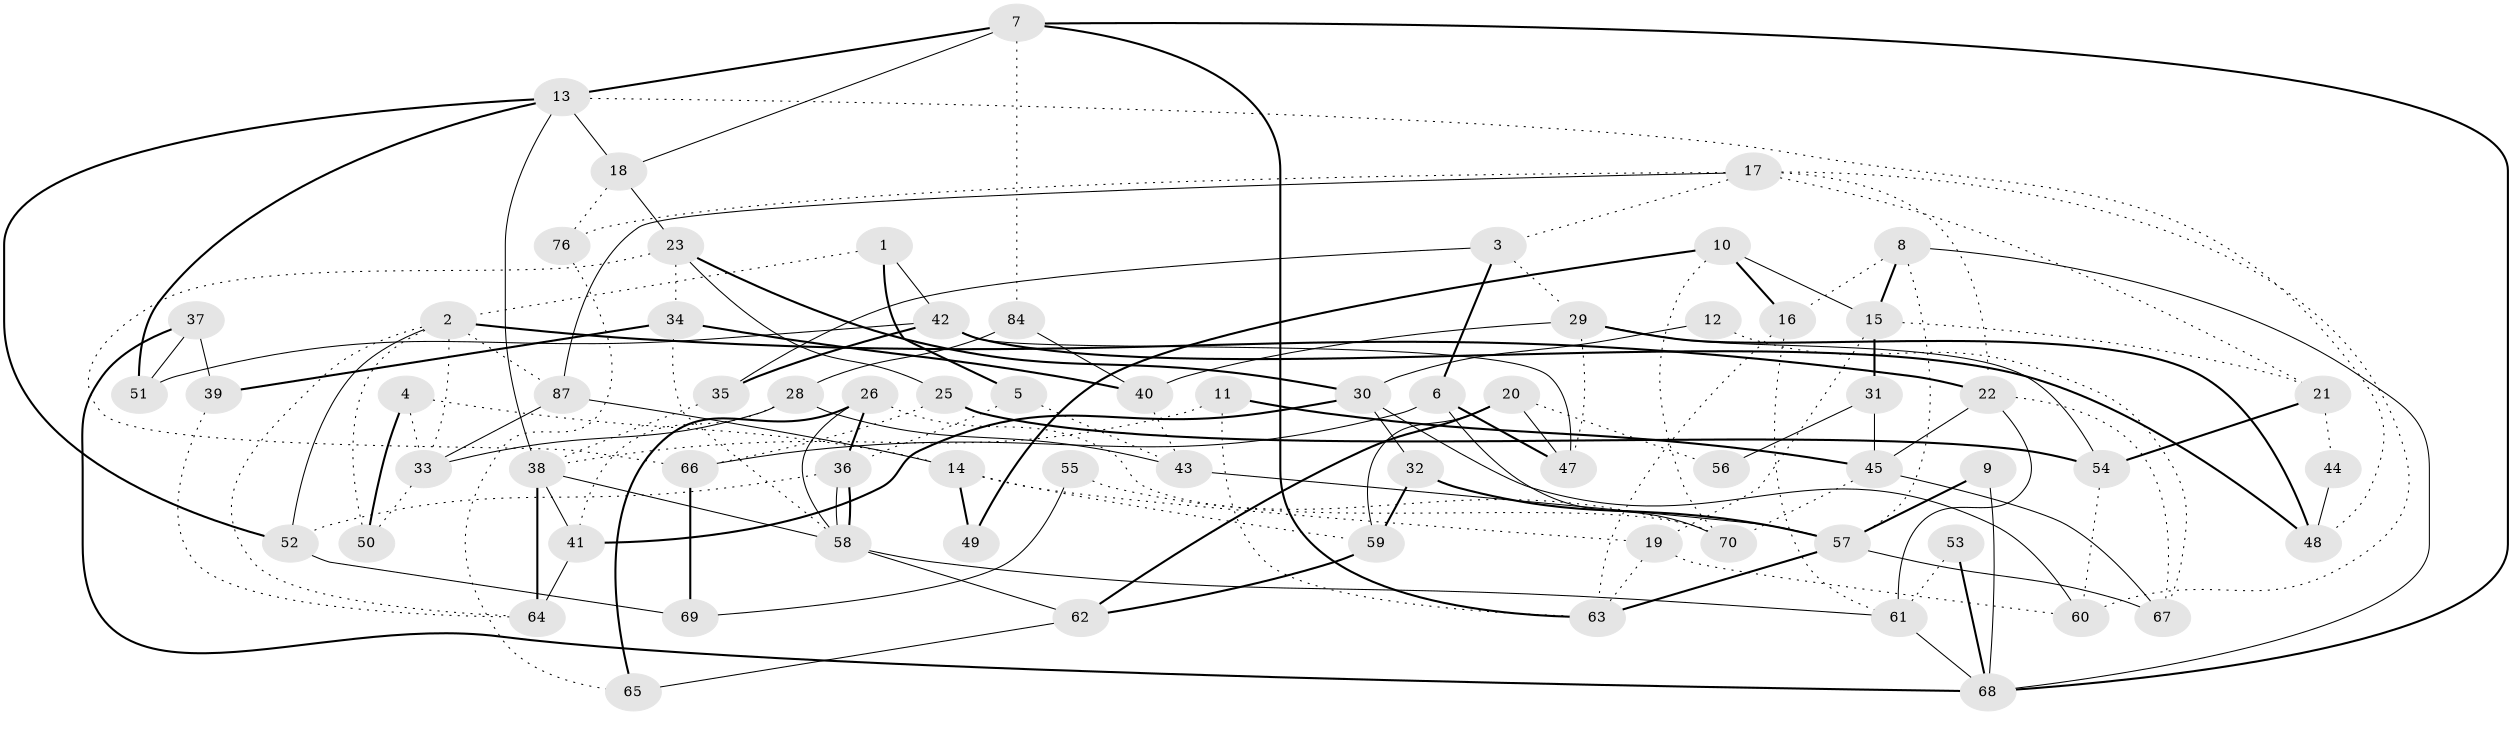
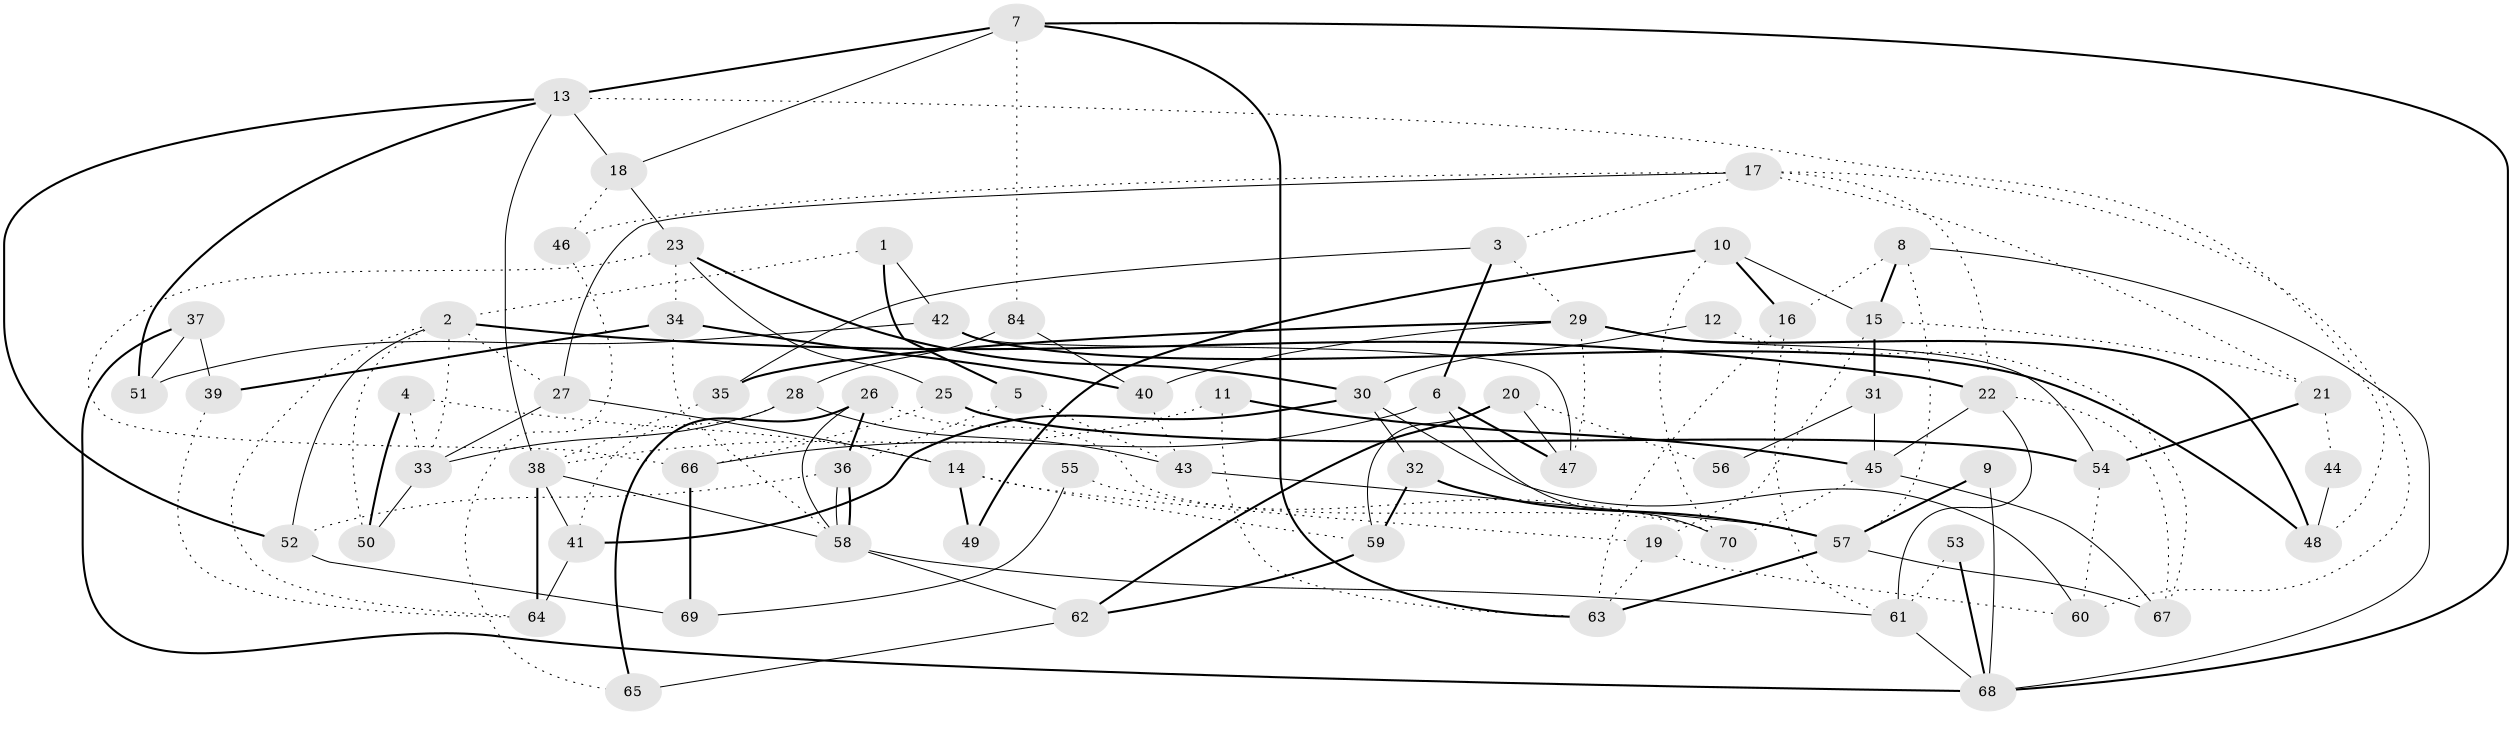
node "76": label "76" -> "46"
edge "42" -- "35": now "29" -- "35"
node "87": label "87" -> "27"
edge "33" -- "50": style dotted -> solid
